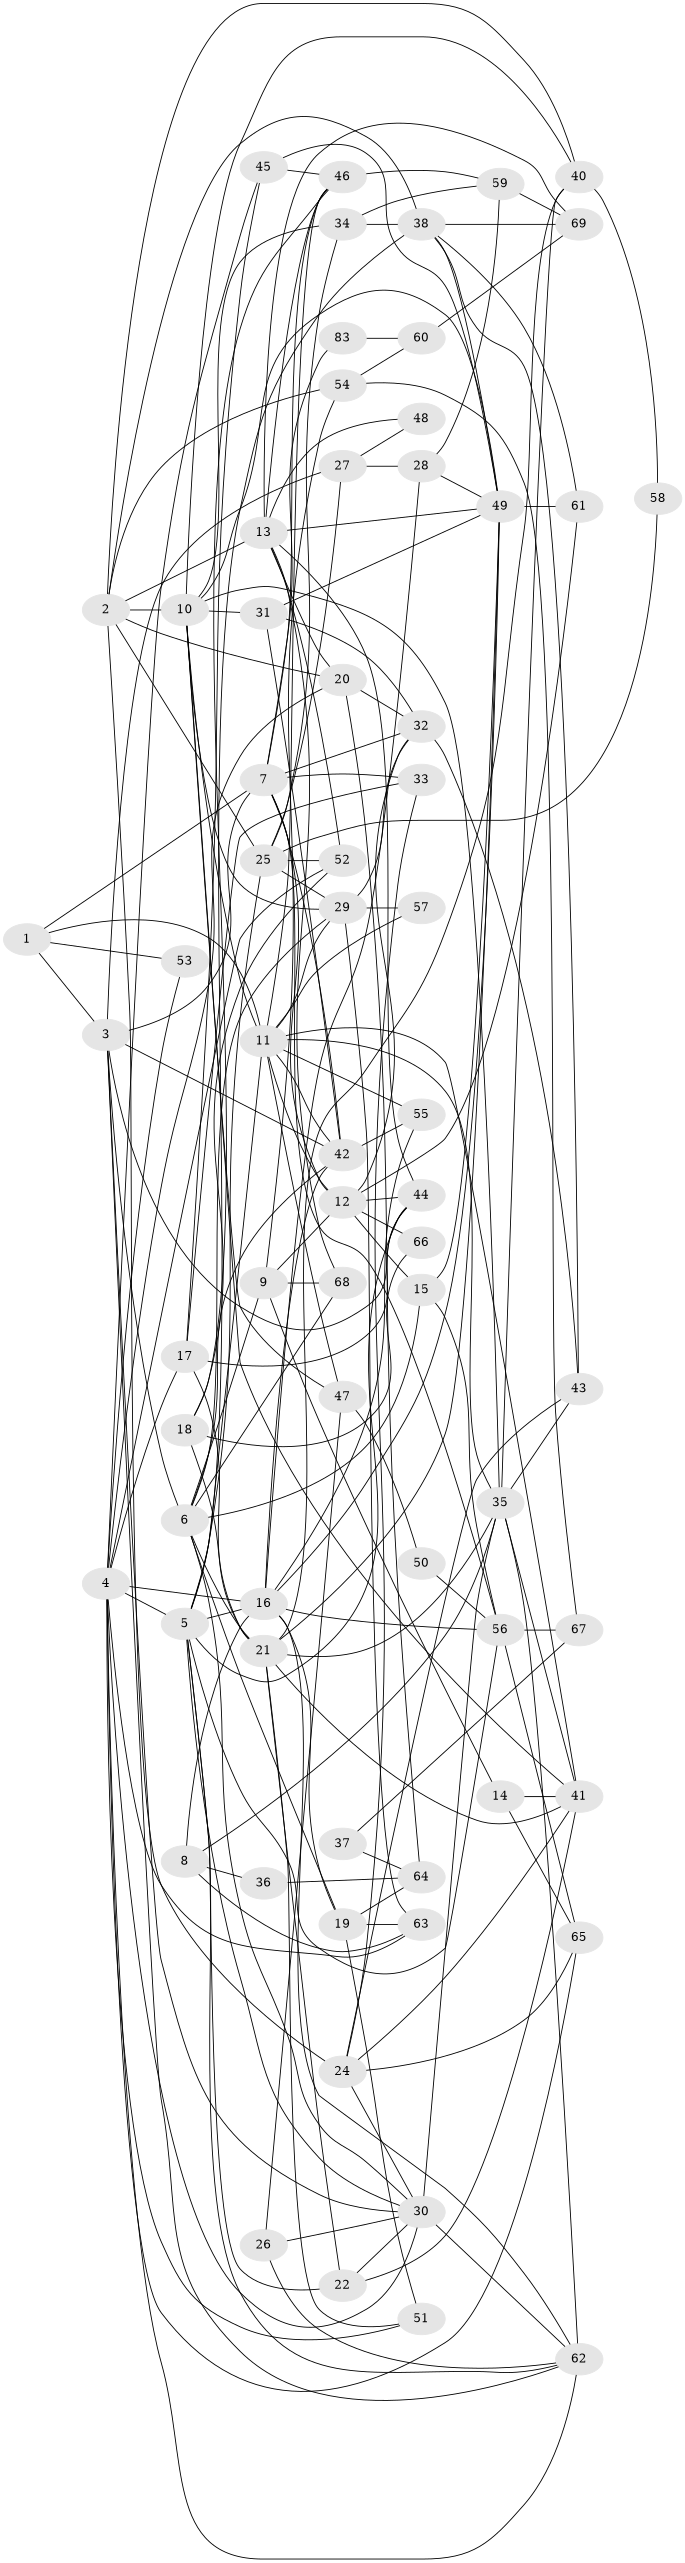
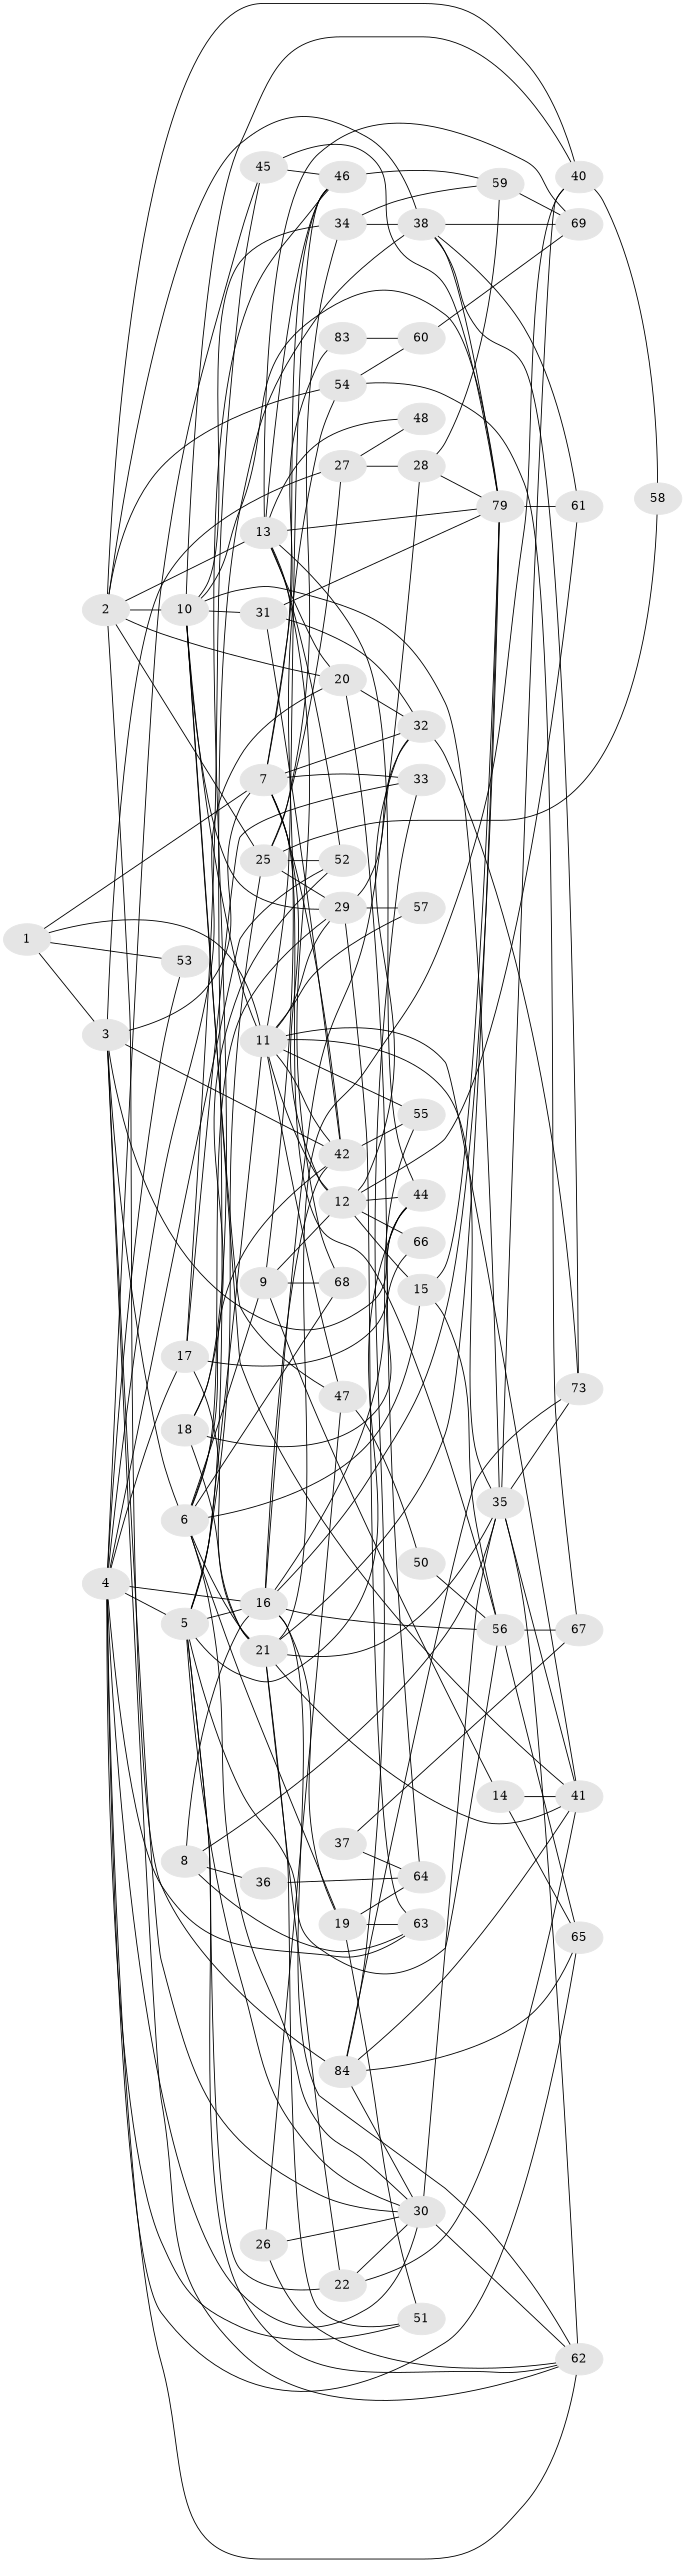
node "49": label "49" -> "79"
node "43": label "43" -> "73"
node "24": label "24" -> "84"
